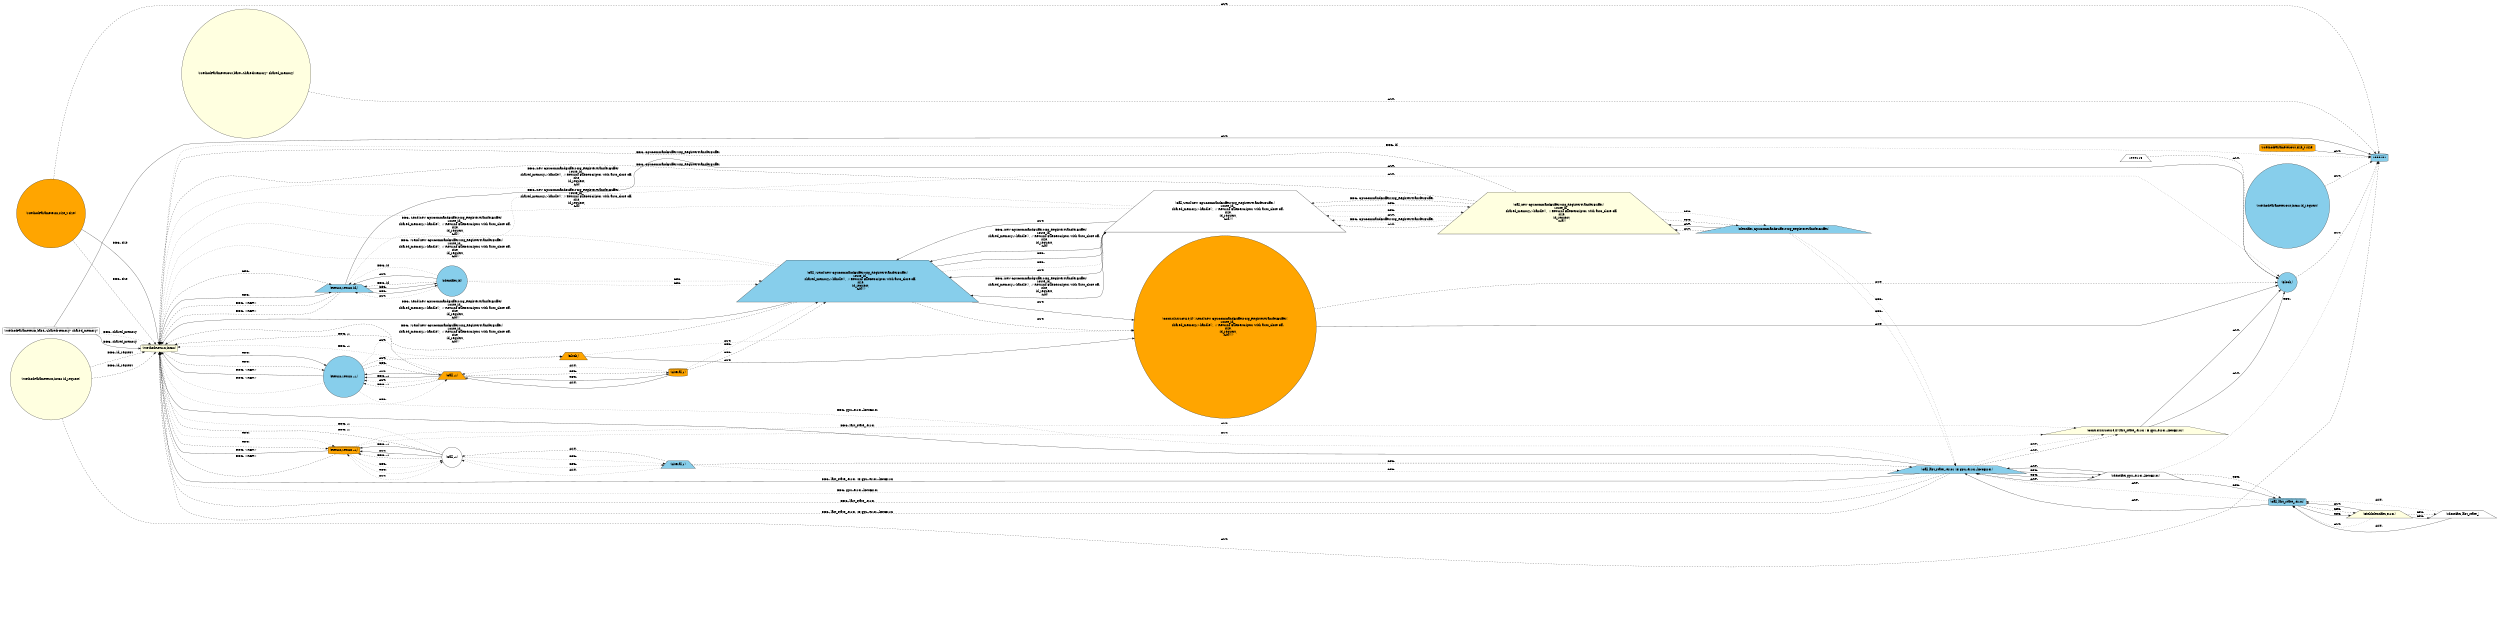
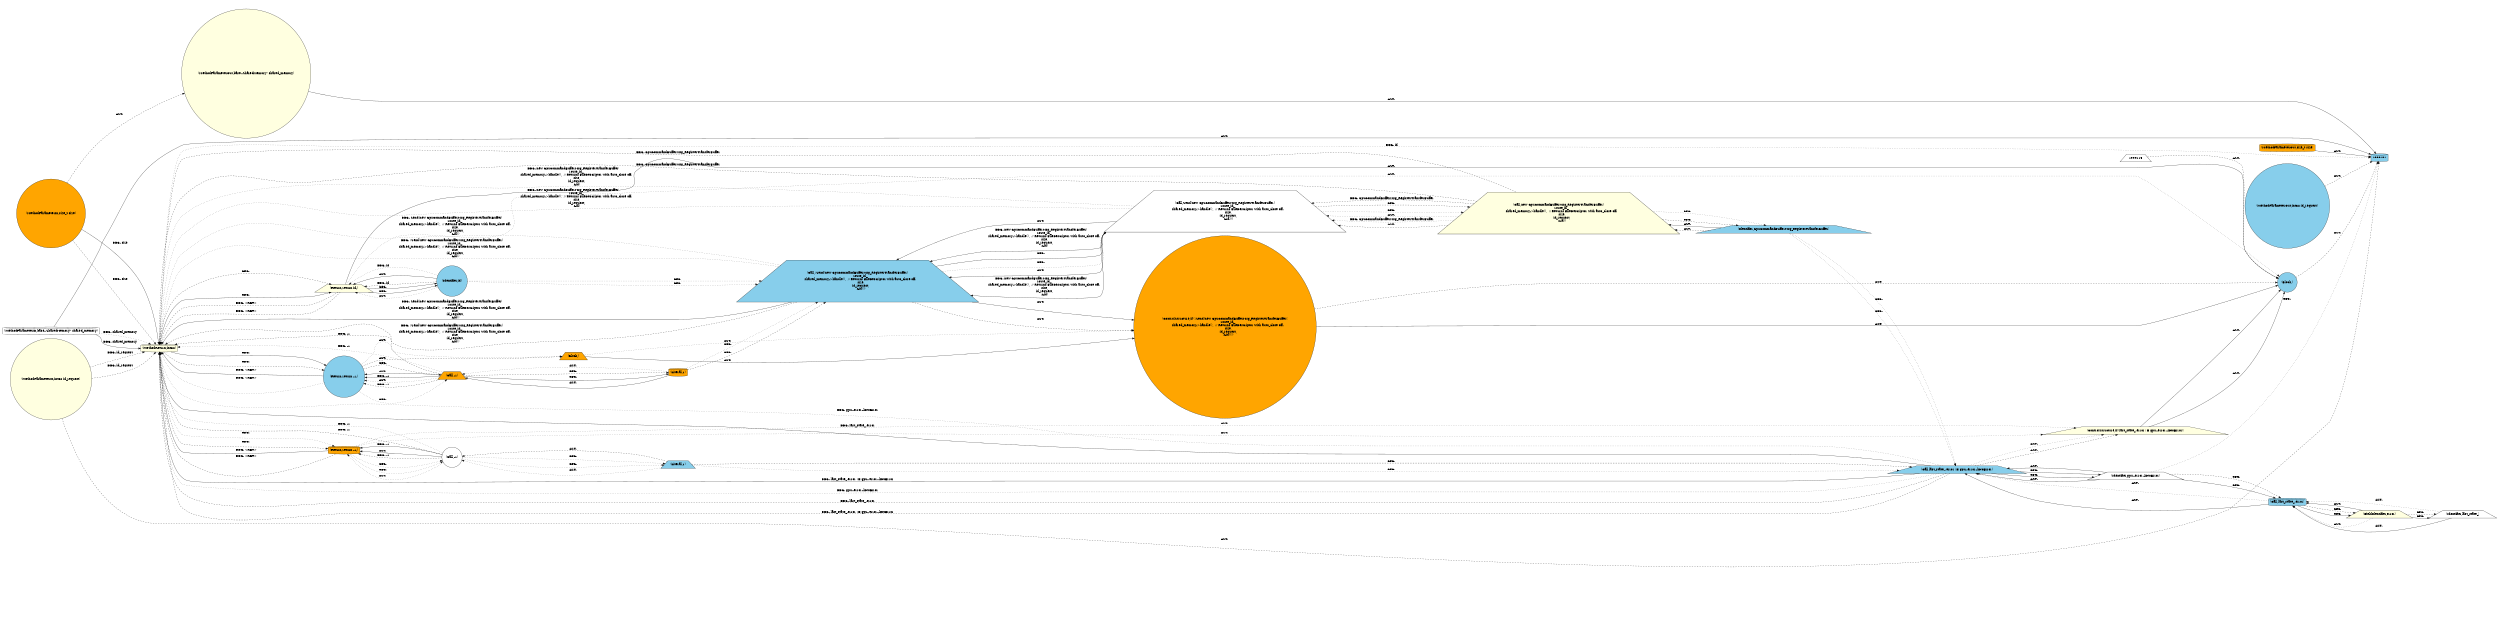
edge "(MethodParameterIn,size_t size)" -> "1000101": now "(MethodParameterIn,size_t size)" -> "(MethodParameterOut,base::SharedMemory* shared_memory)"
edge "(MethodParameterOut,base::SharedMemory* shared_memory)" -> "1000101": style dashed -> solid
node "(Return,return id;)": fillcolor skyblue -> lightyellow
